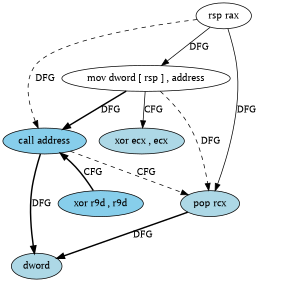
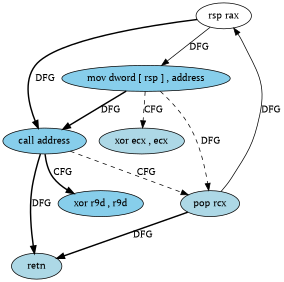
edge "rsp rax" -> "call address": style dashed -> bold
node "mov dword [ rsp ] , address": fillcolor white -> skyblue
edge "mov dword [ rsp ] , address" -> "xor ecx , ecx": style solid -> dashed
edge "rsp rax" -> "pop rcx": reversed
edge "xor r9d , r9d" -> "call address": reversed
node "dword": label "dword" -> "retn"
